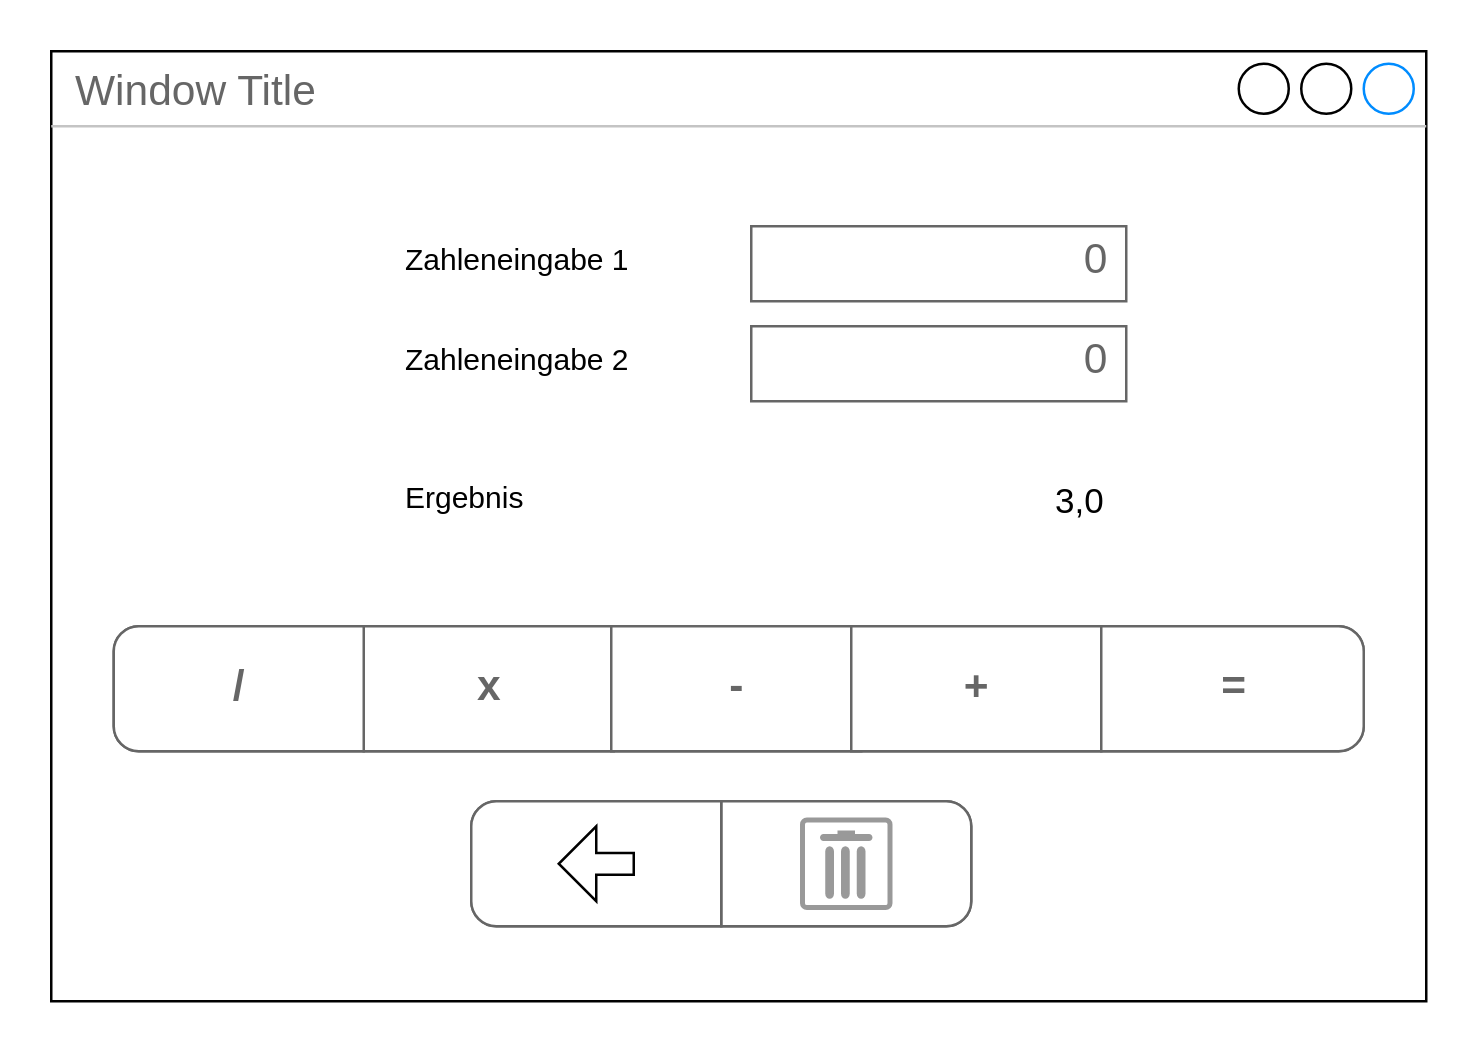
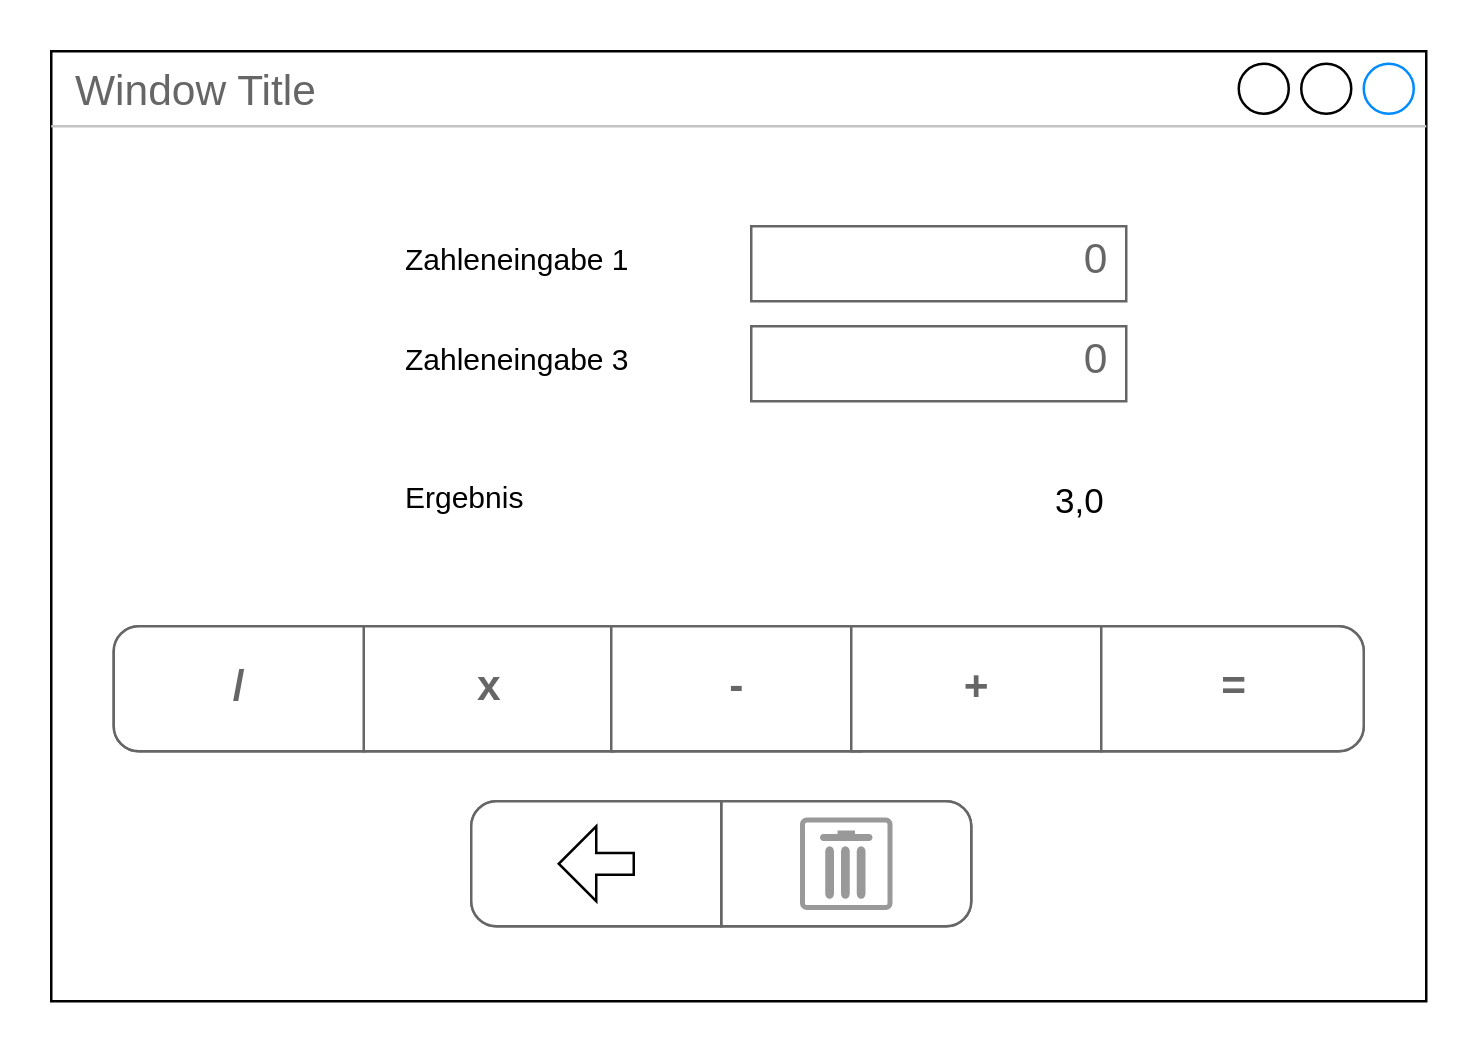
node "Zahleneingabe 2": label "Zahleneingabe 2" -> "Zahleneingabe 3"
